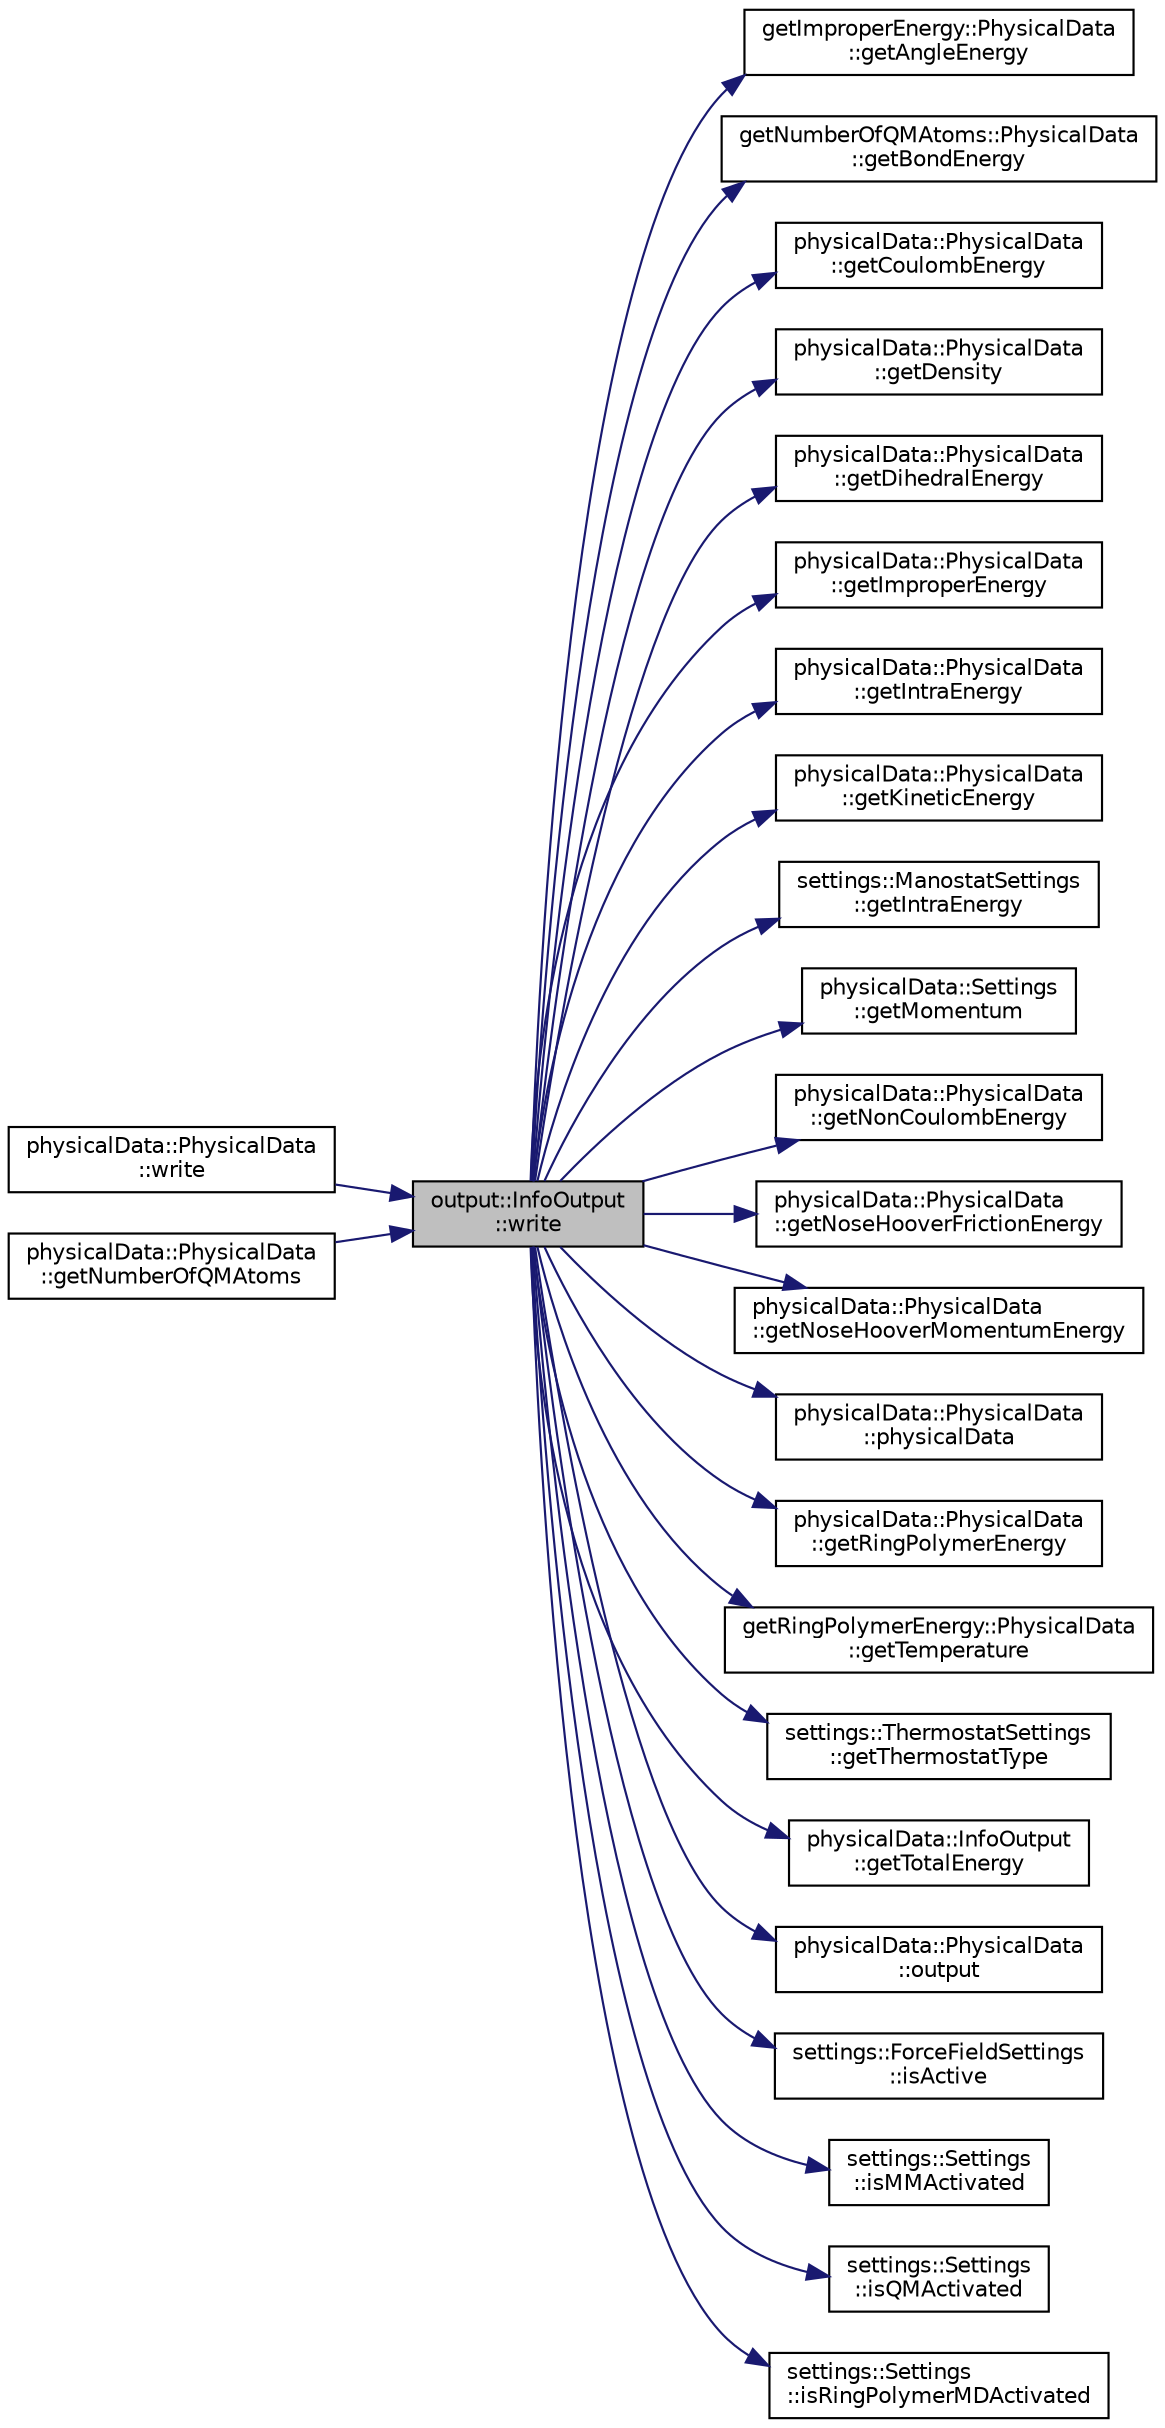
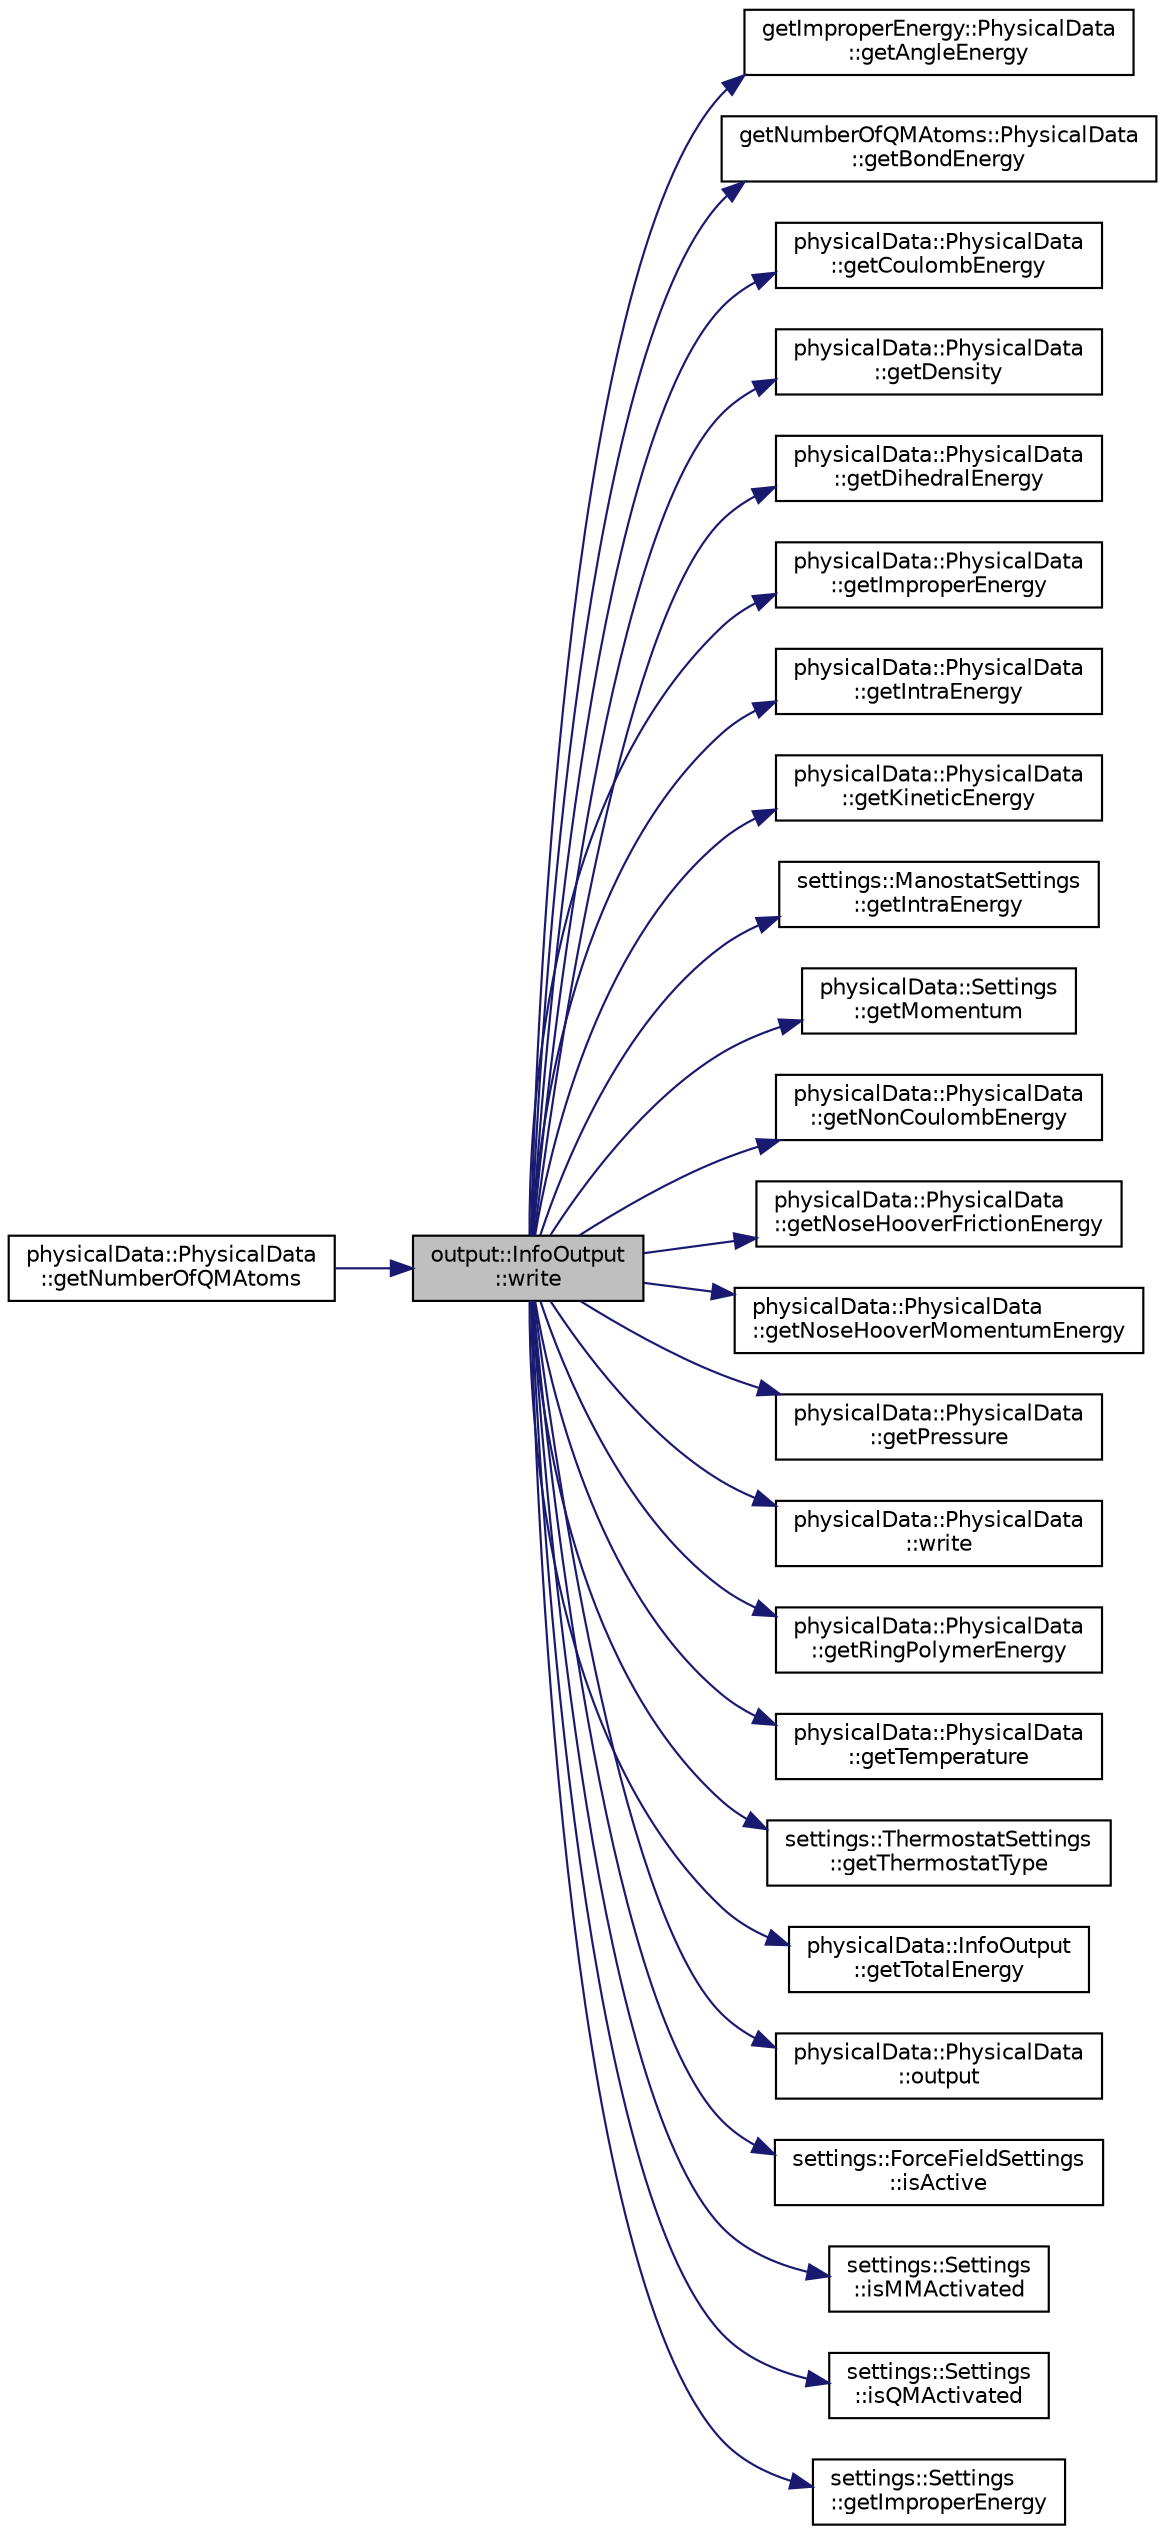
edge "physicalData::PhysicalData ::write" -> "output::InfoOutput ::write": reversed
node "physicalData::PhysicalData ::physicalData": label "physicalData::PhysicalData ::physicalData" -> "physicalData::PhysicalData ::getPressure"
node "getRingPolymerEnergy::PhysicalData ::getTemperature": label "getRingPolymerEnergy::PhysicalData ::getTemperature" -> "physicalData::PhysicalData ::getTemperature"
node "settings::Settings ::isRingPolymerMDActivated": label "settings::Settings ::isRingPolymerMDActivated" -> "settings::Settings ::getImproperEnergy"
